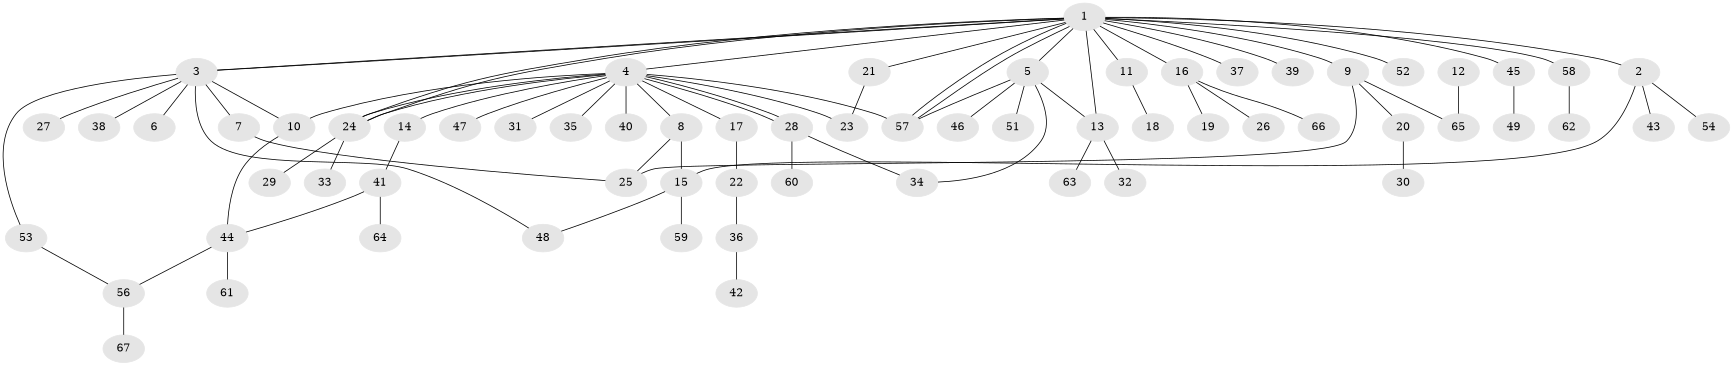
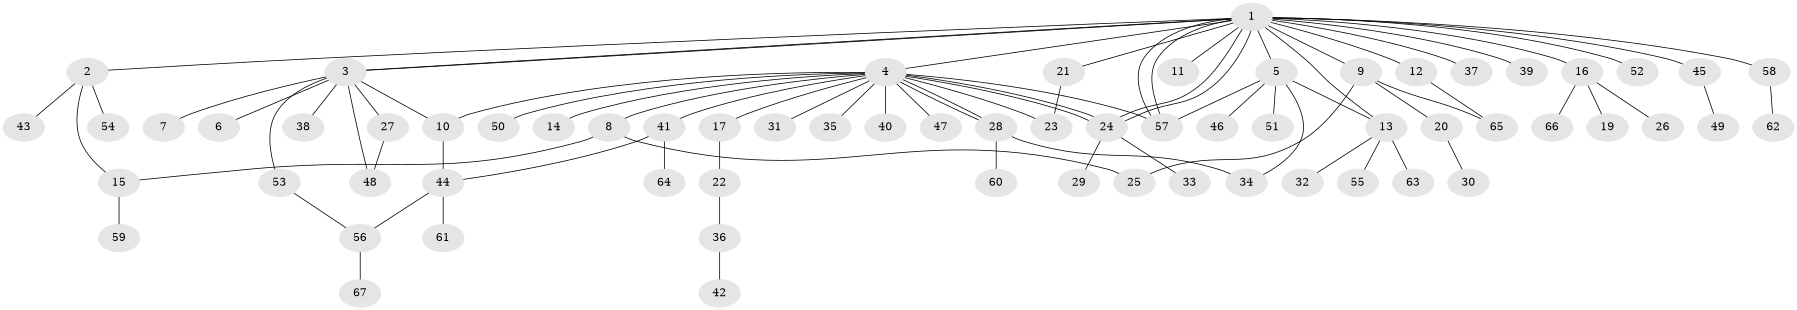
edge "1" -- "12": added
node "50": added
node "18": removed
edge "14" -- "41": now "4" -- "41"
edge "7" -- "25": removed
node "55": added
edge "15" -- "48": now "27" -- "48"
